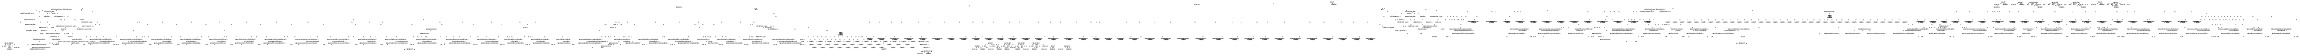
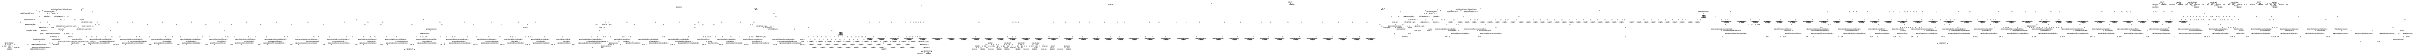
node "(CONTROL_STRUCTURE,IF,if ((error_code >> 16) != 0x8009))": removed
